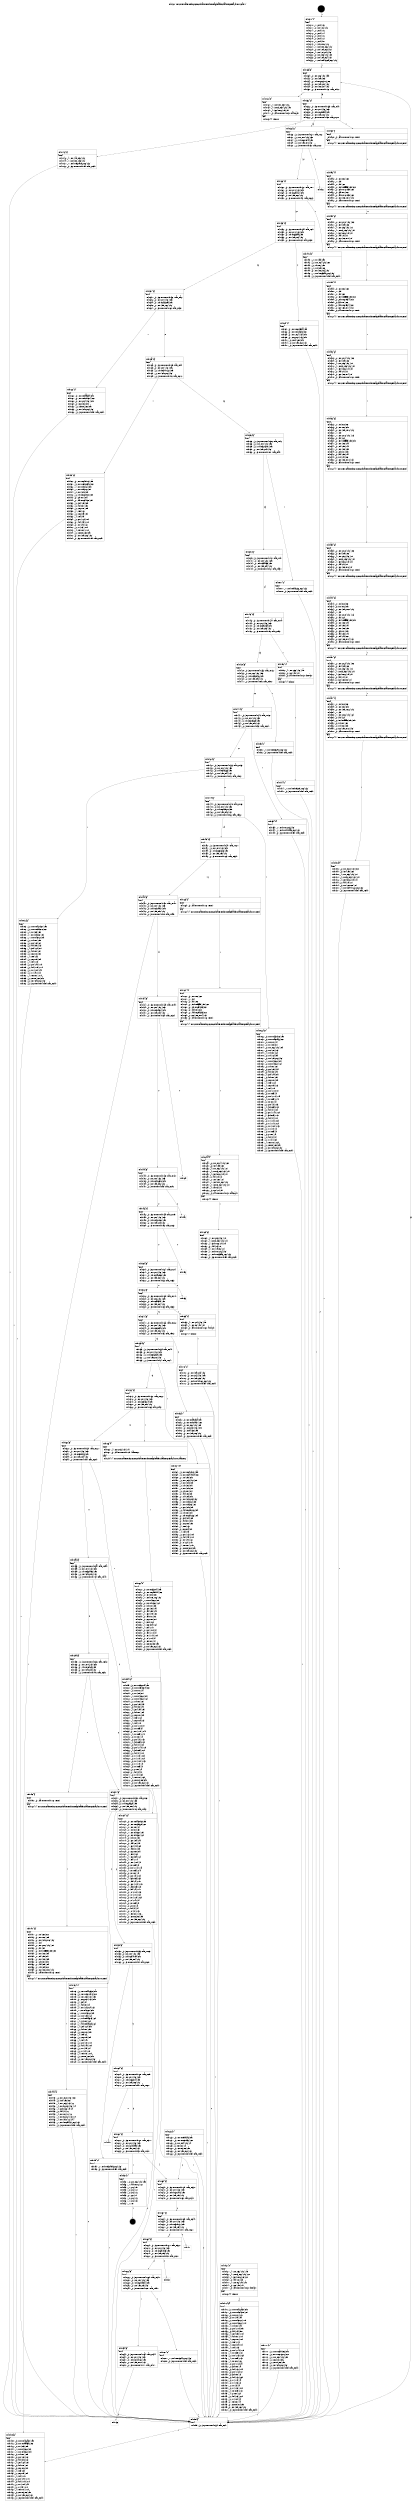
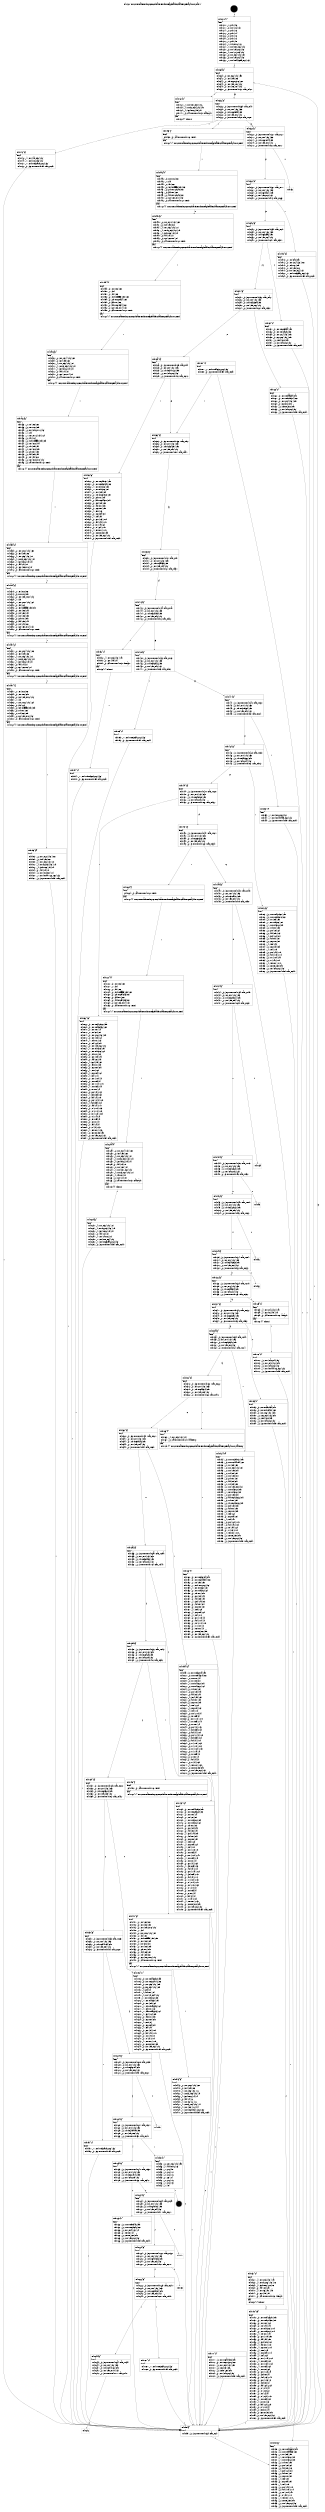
edge "0x4013e3 [25]" -> "0x401e07 [12]": reversed
edge "0x401852 [27]" -> "0x40163b [25]": reversed
